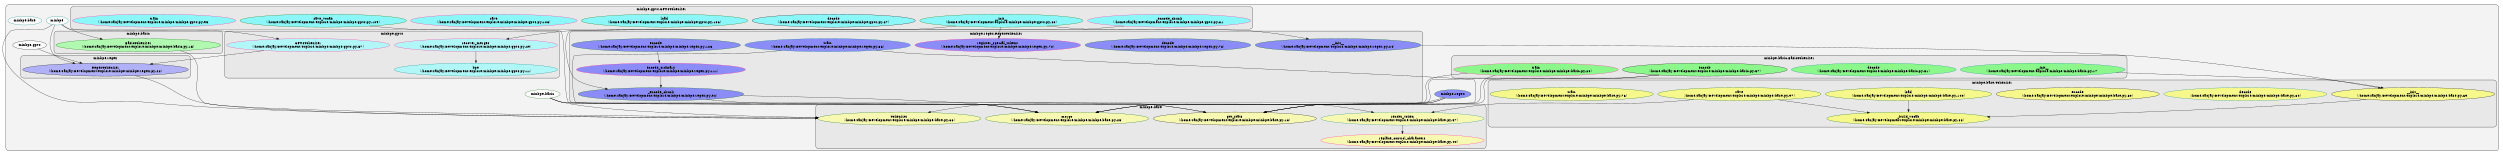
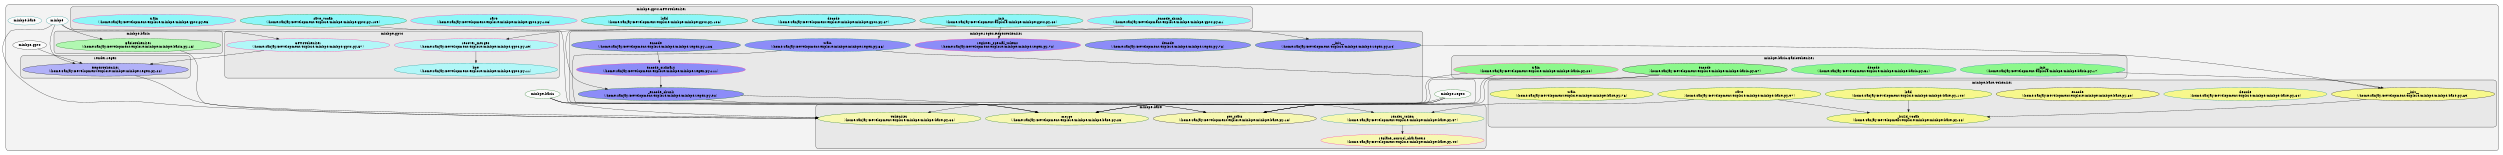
cluster "minbpe.regex": label "minbpe.regex" -> "render.regex"
node "minbpe.regex": fillcolor #6565ffb2 -> #ffffffb2
